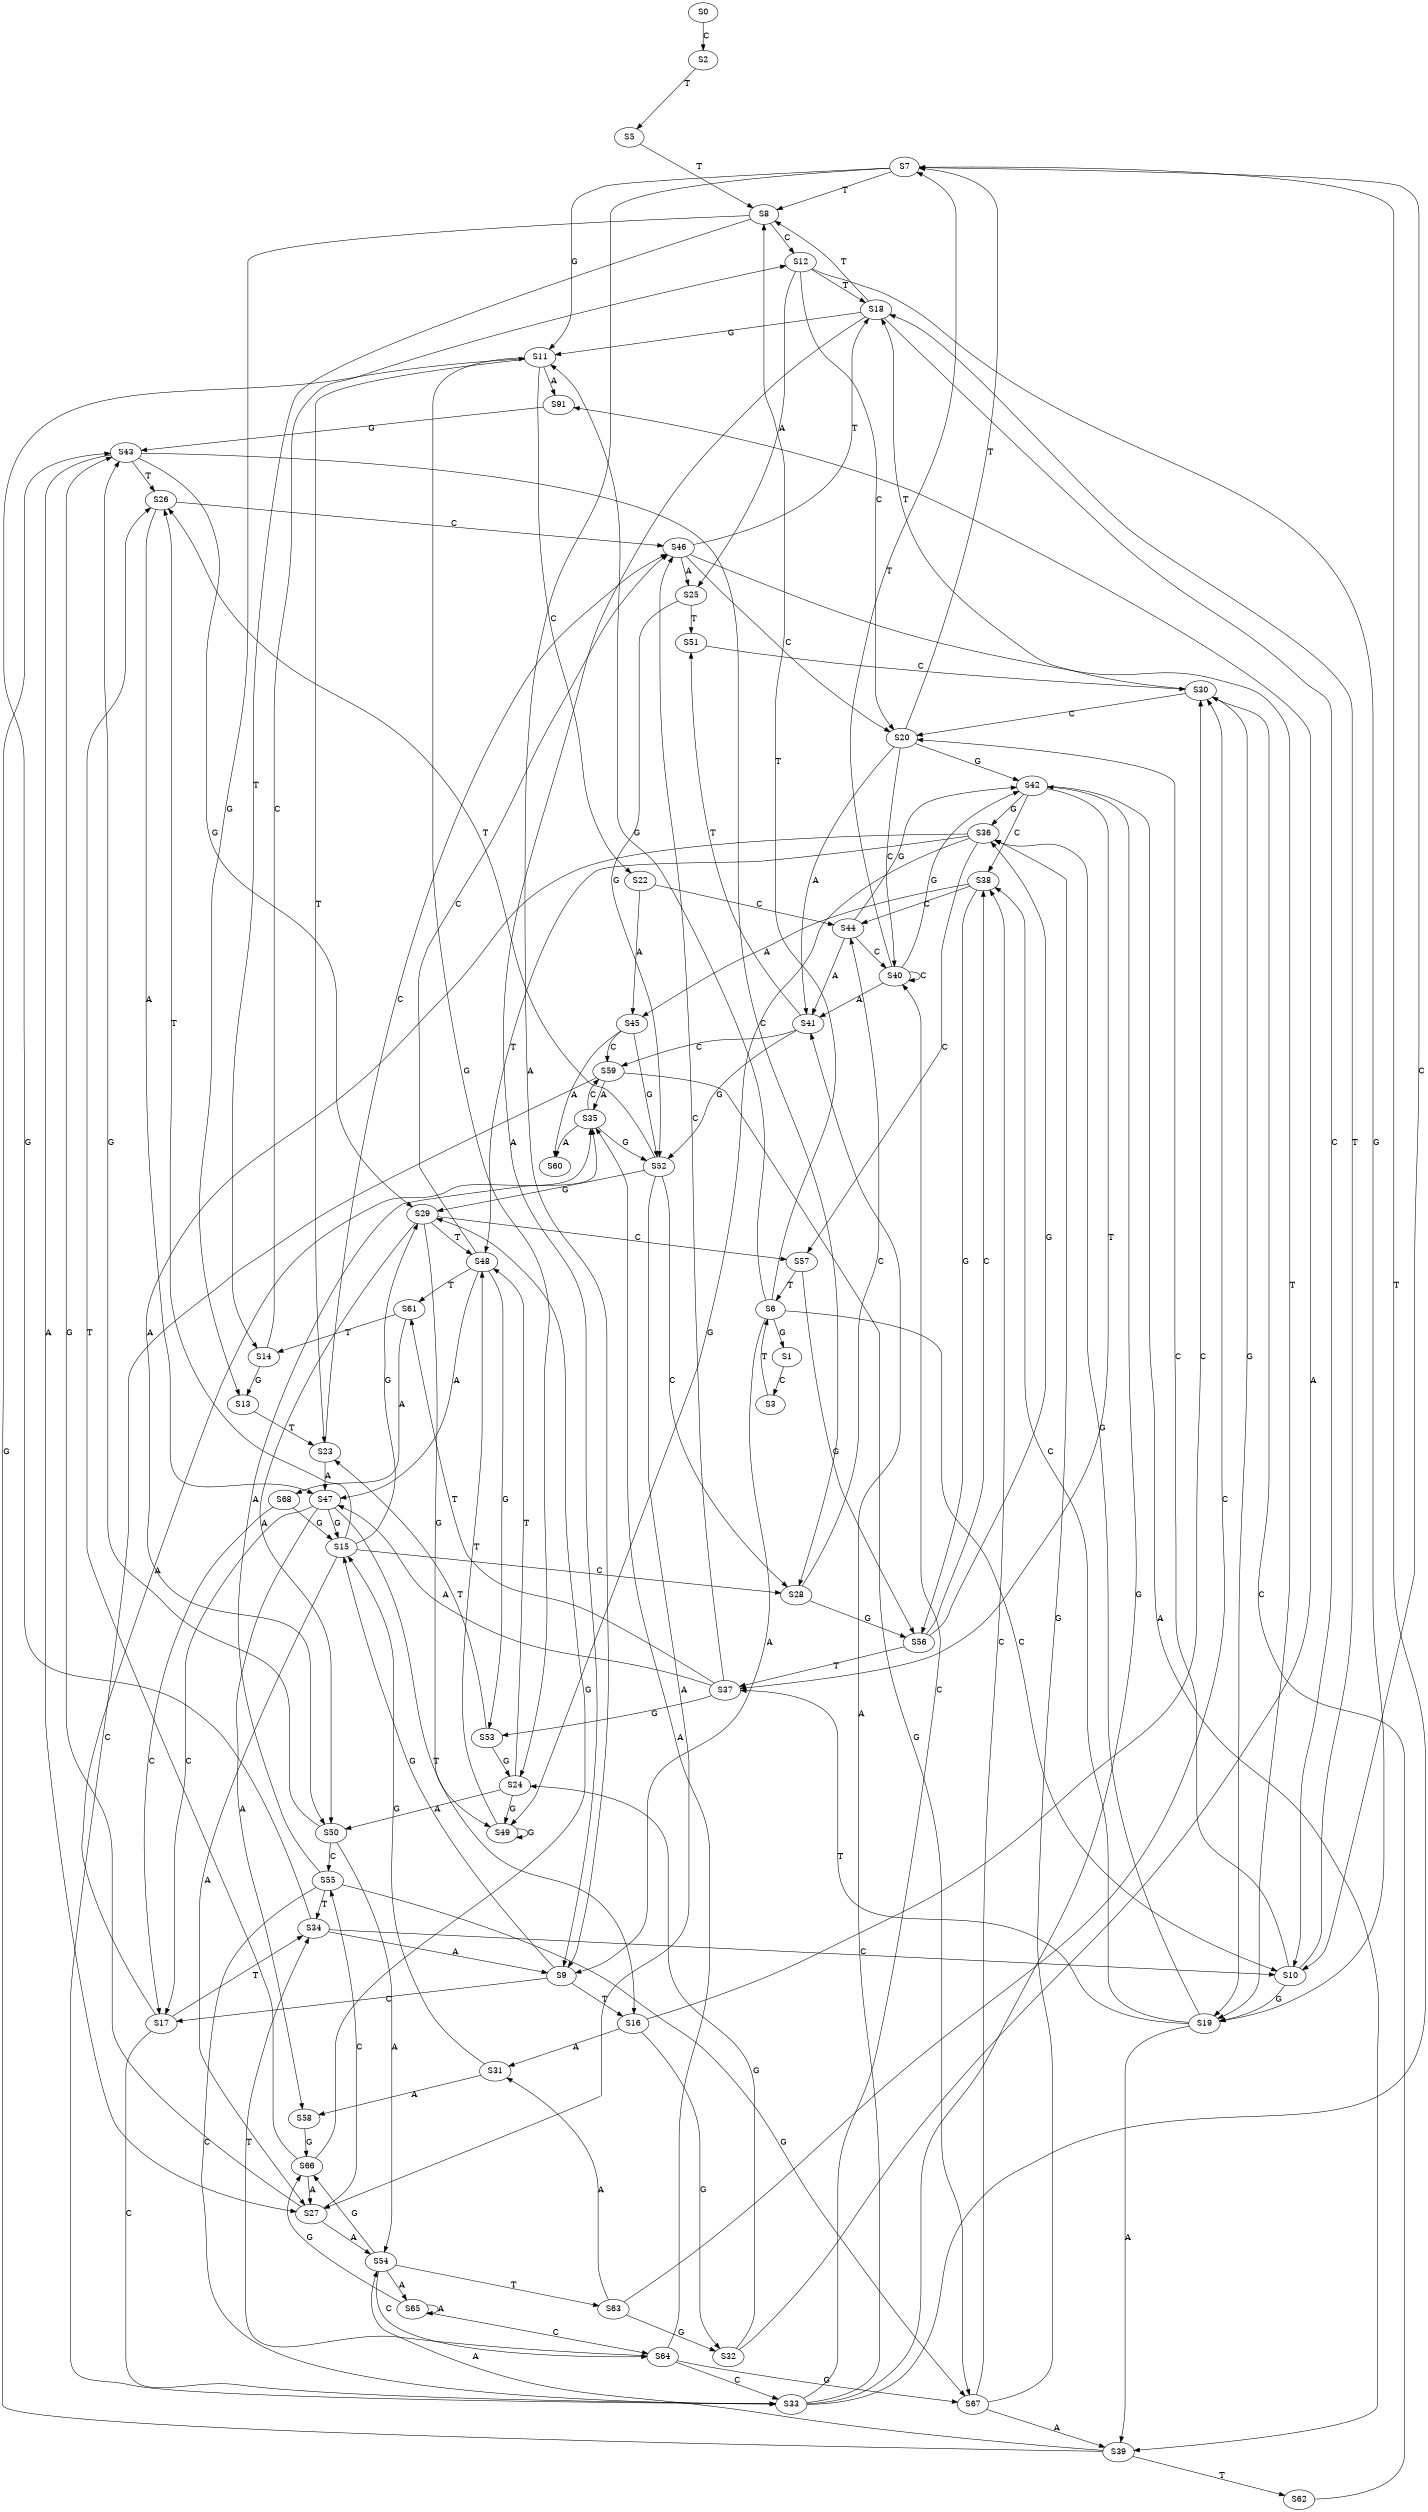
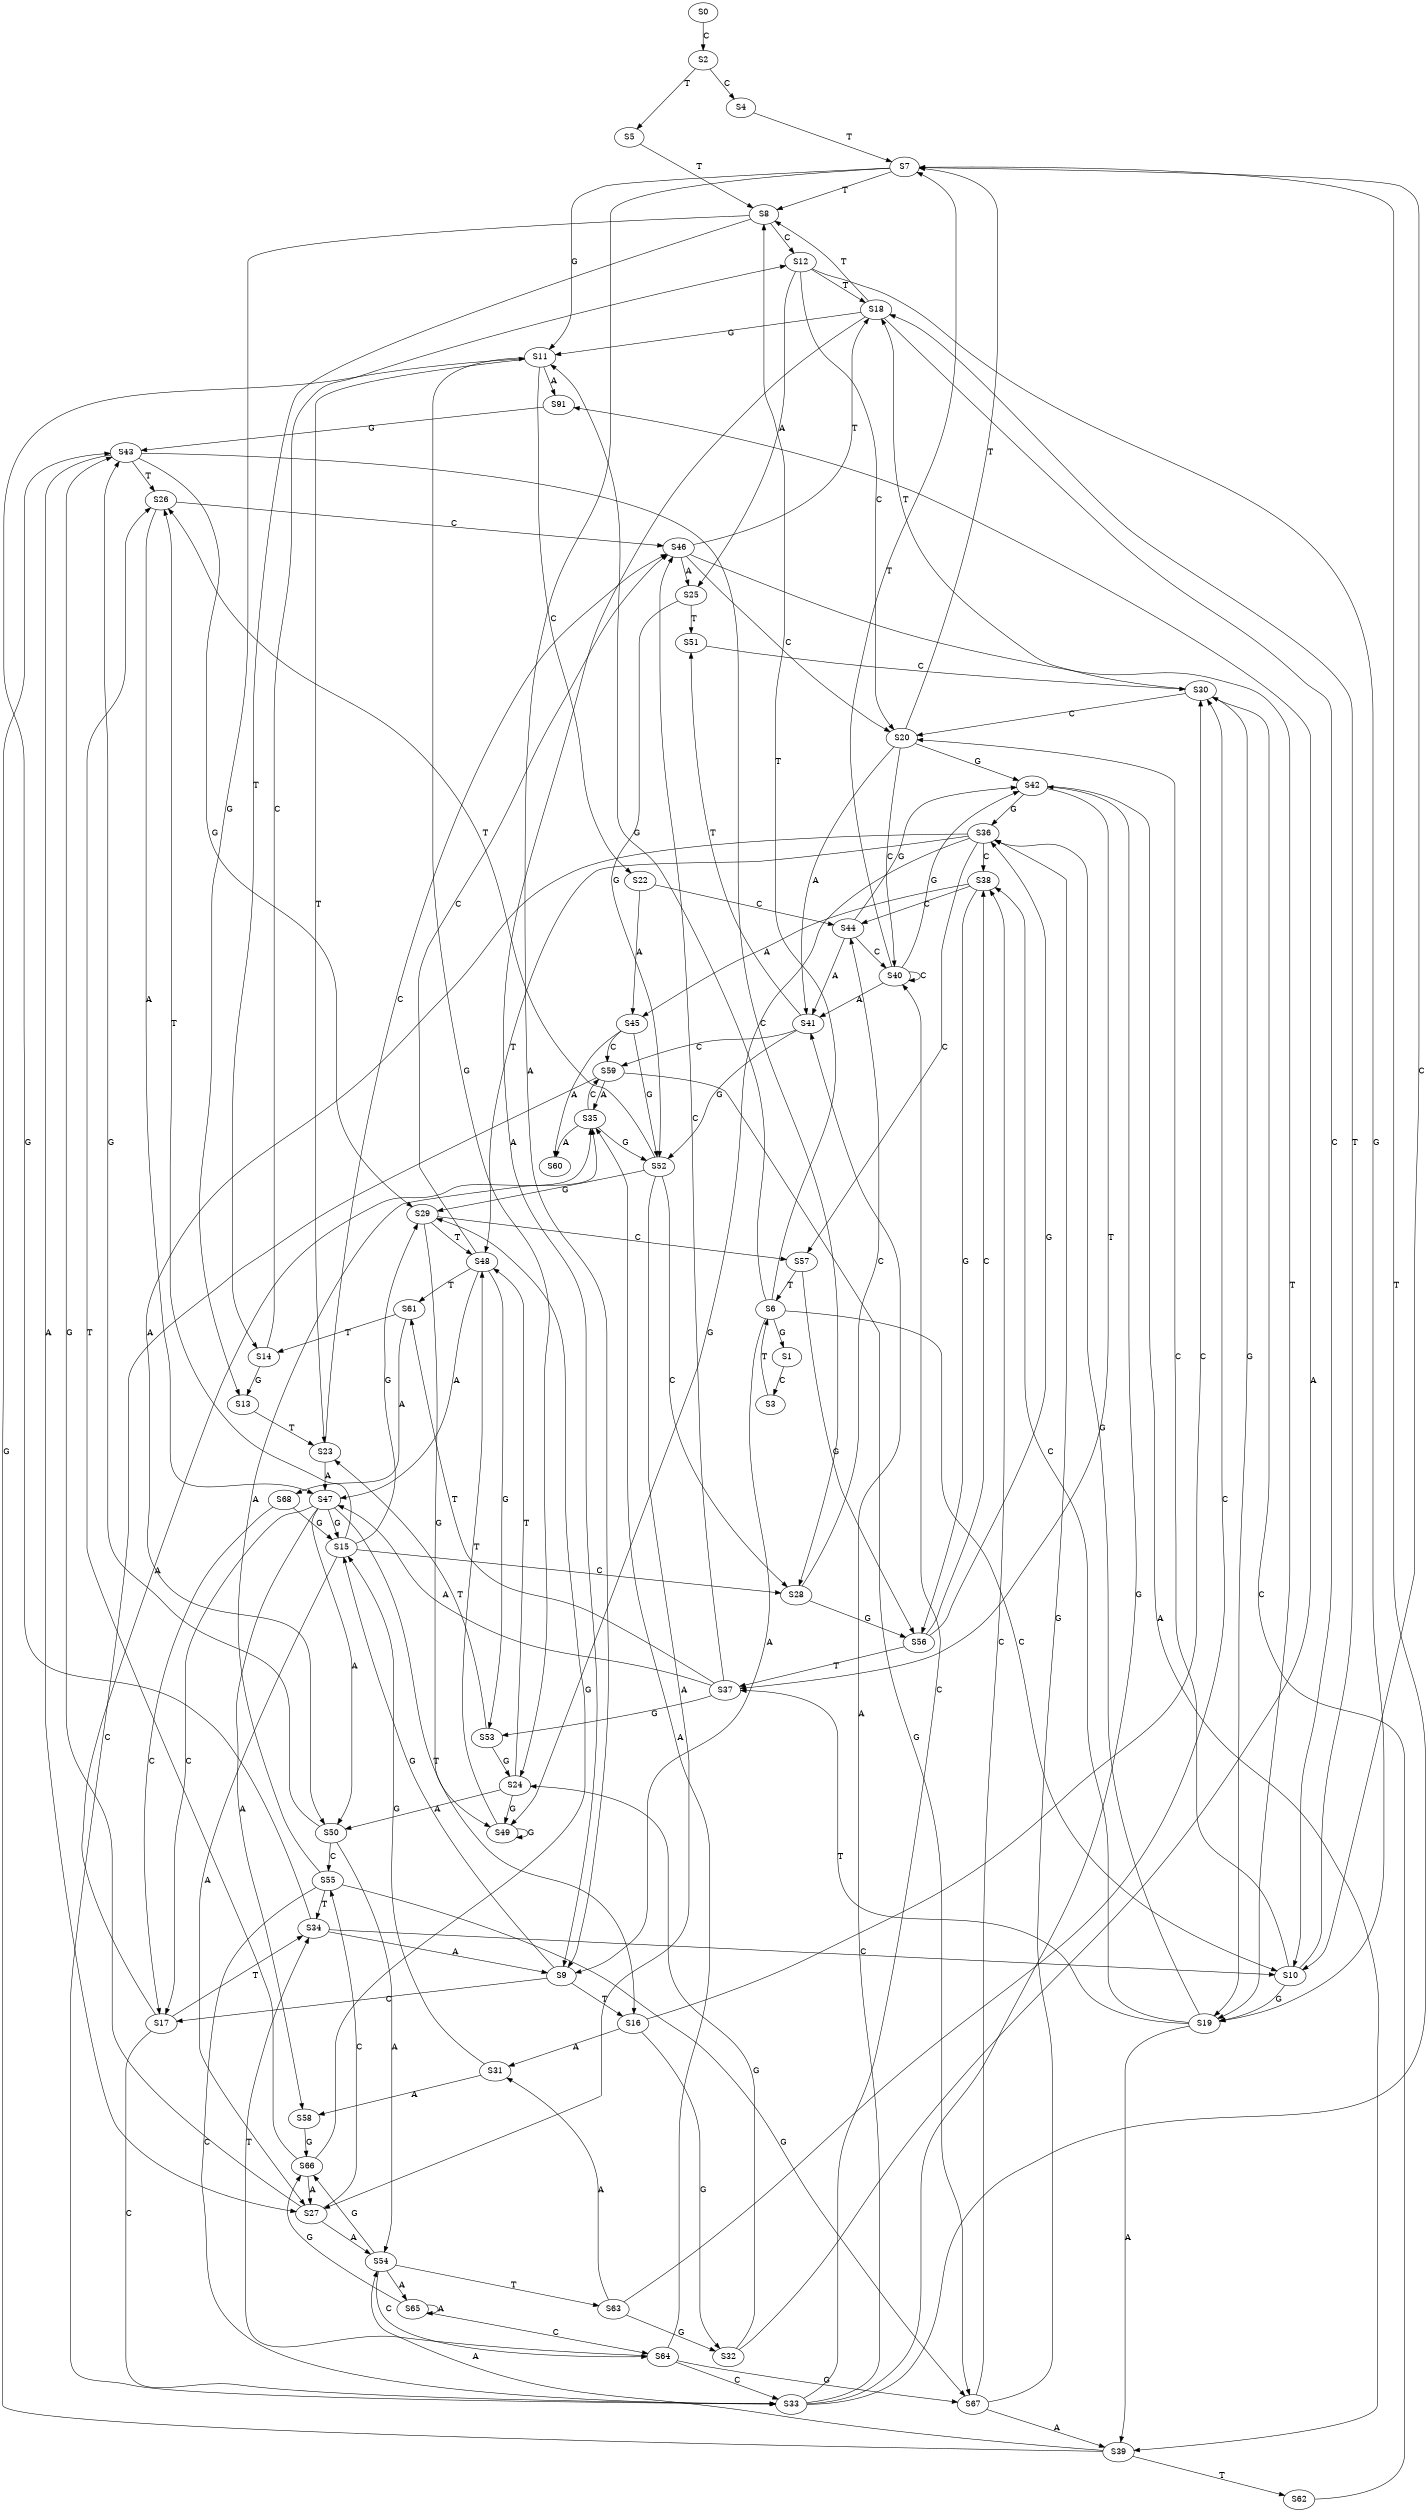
node "S4": added
edge "S42" -> "S38": now "S36" -> "S38"
edge "S29" -> "S50": now "S47" -> "S50"
